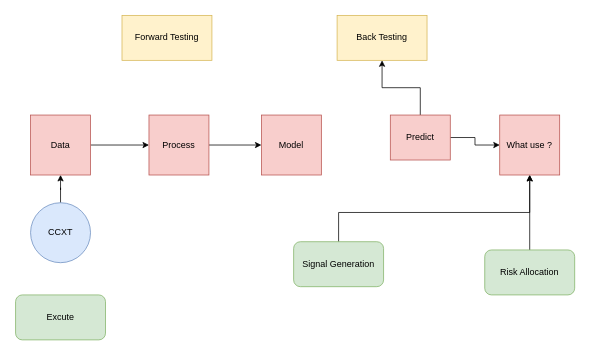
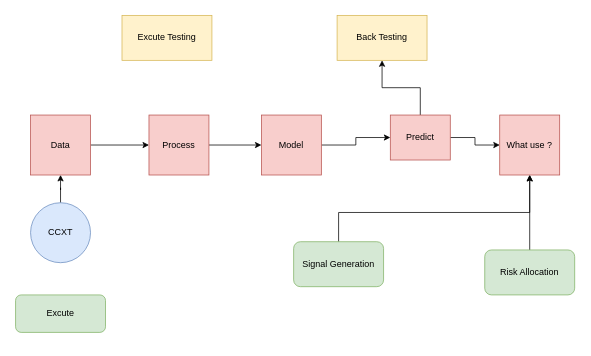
node "Forward Testing": label "Forward Testing" -> "Excute Testing"
edge "Model" -> "Predict": added
node "Excute": size 90x45 -> 90x38
